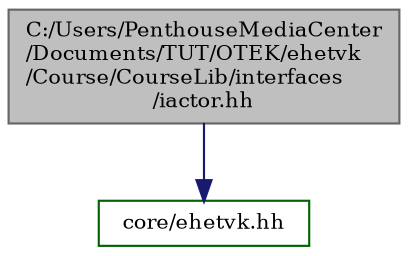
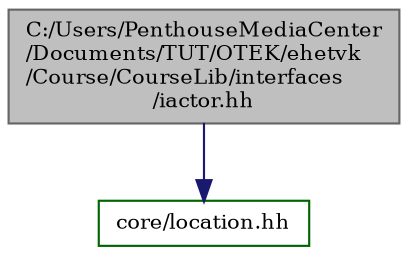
node "core/ehetvk.hh": label "core/ehetvk.hh" -> "core/location.hh"
